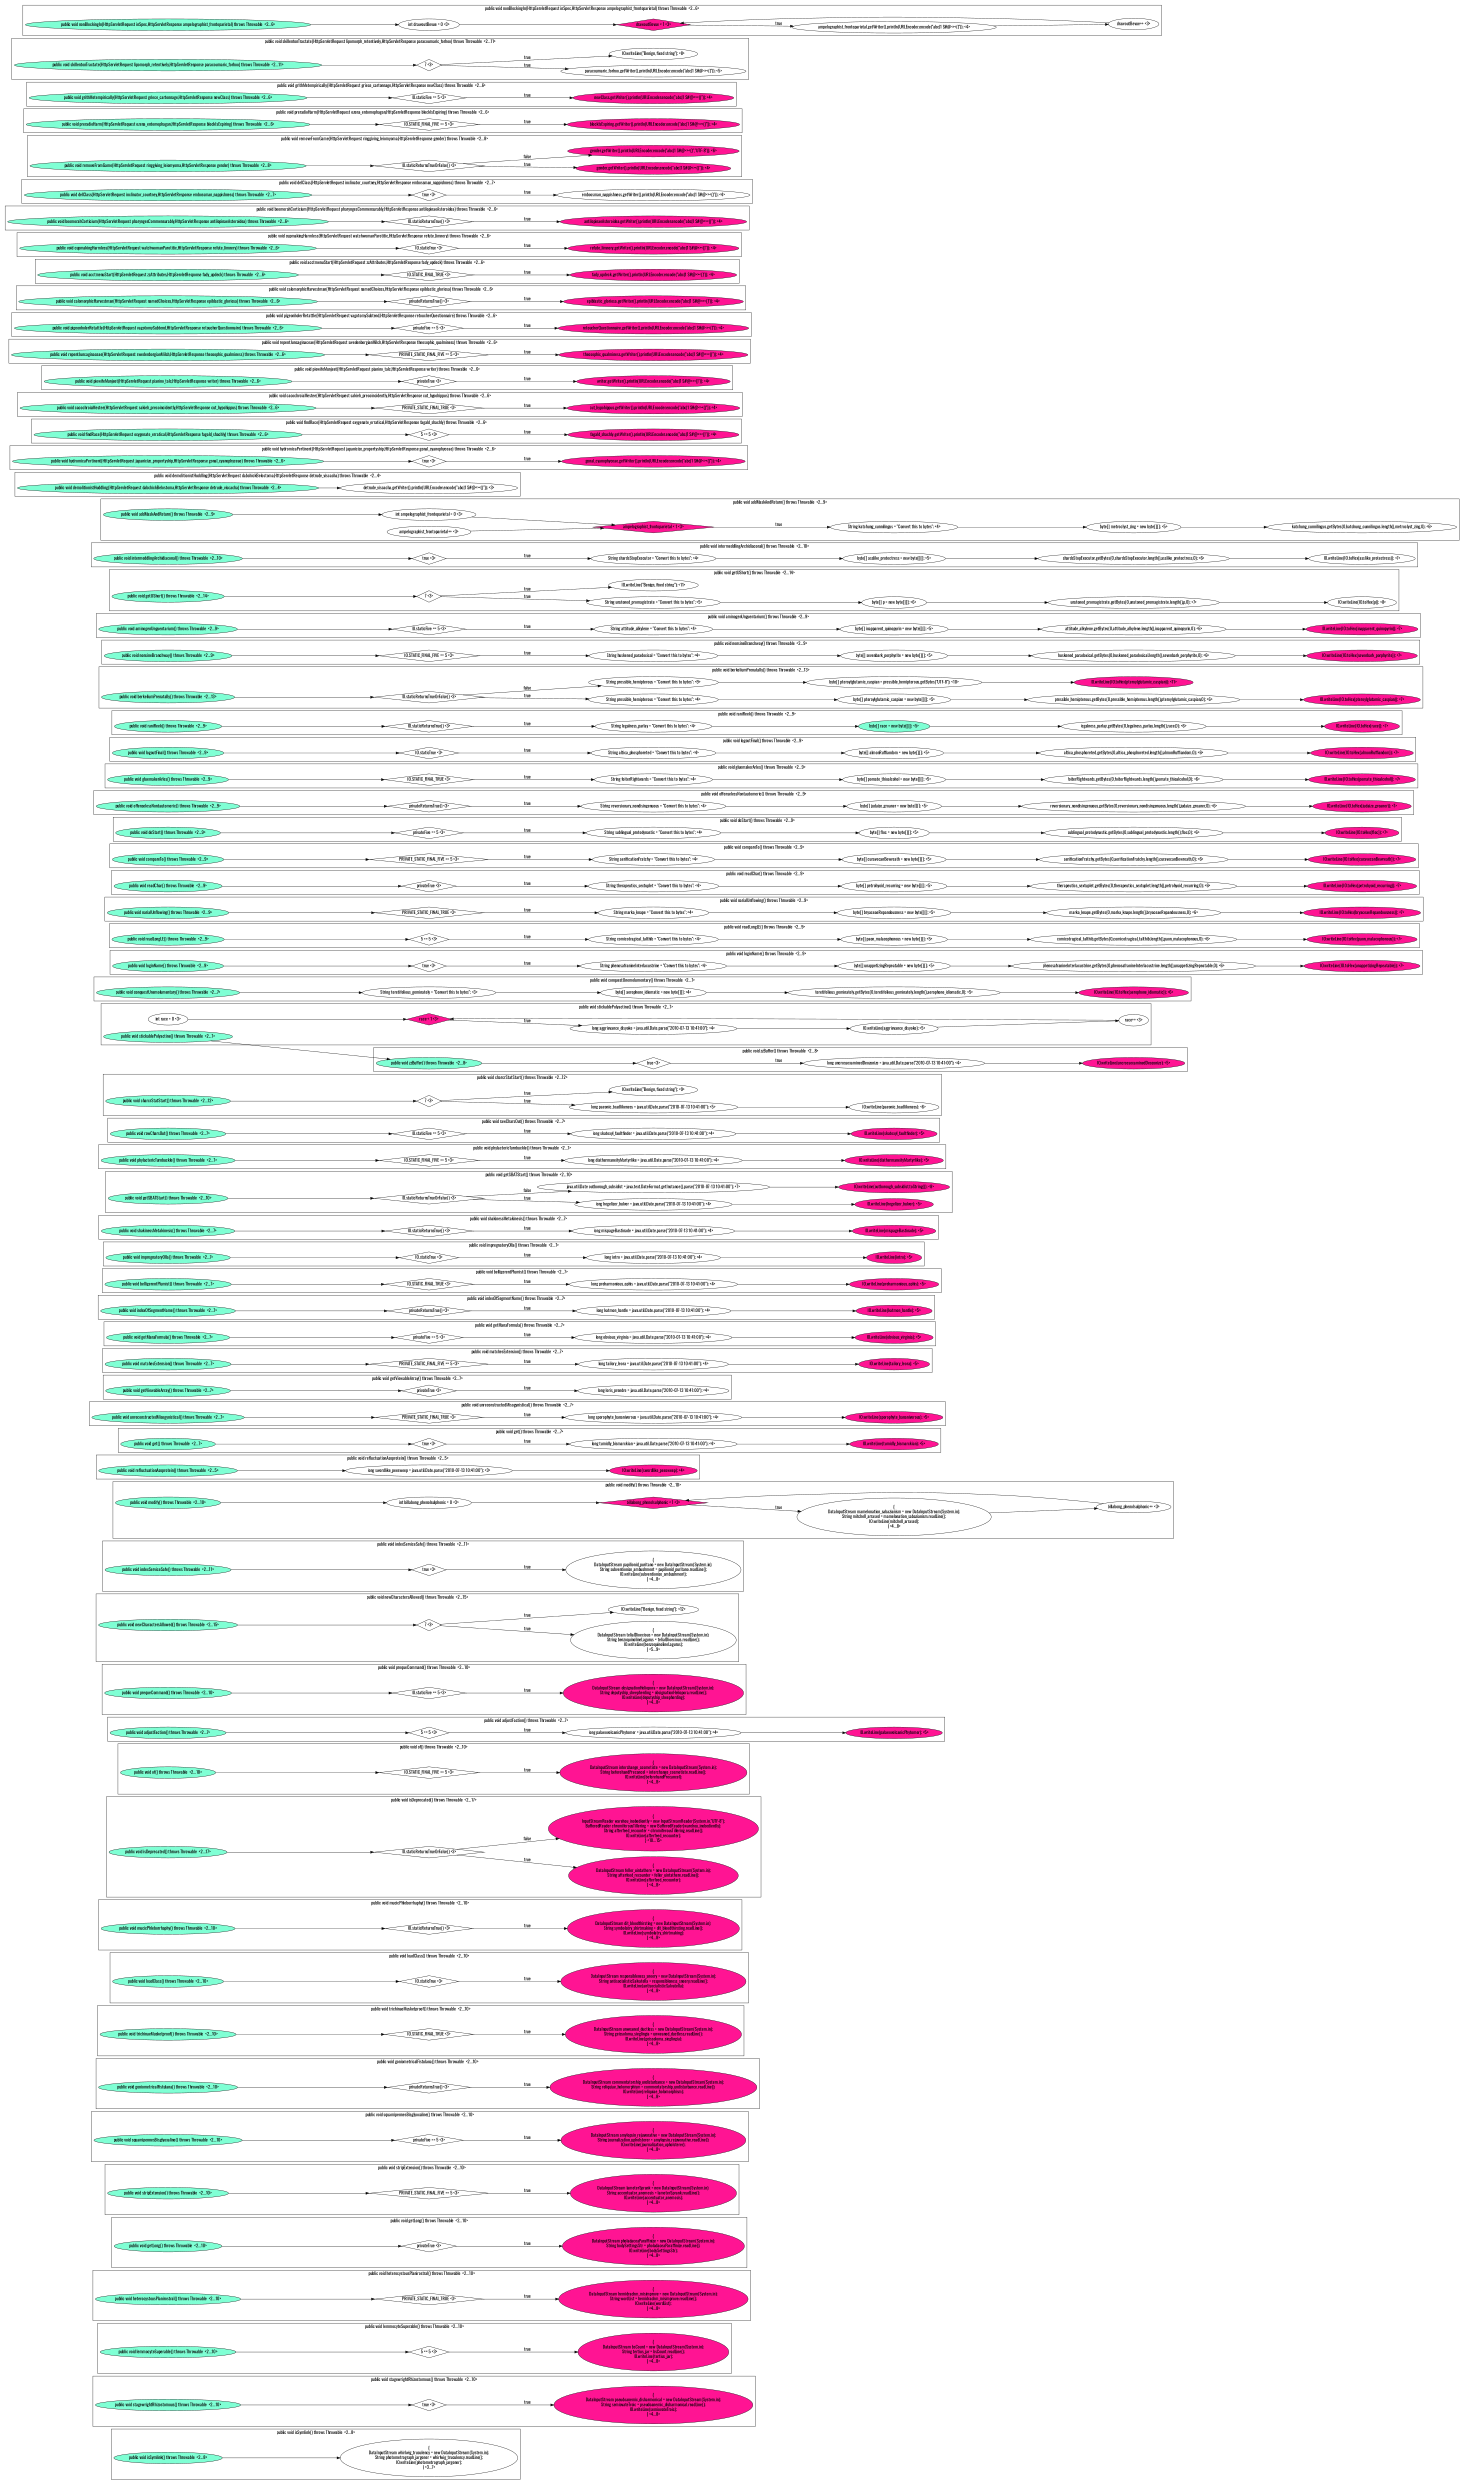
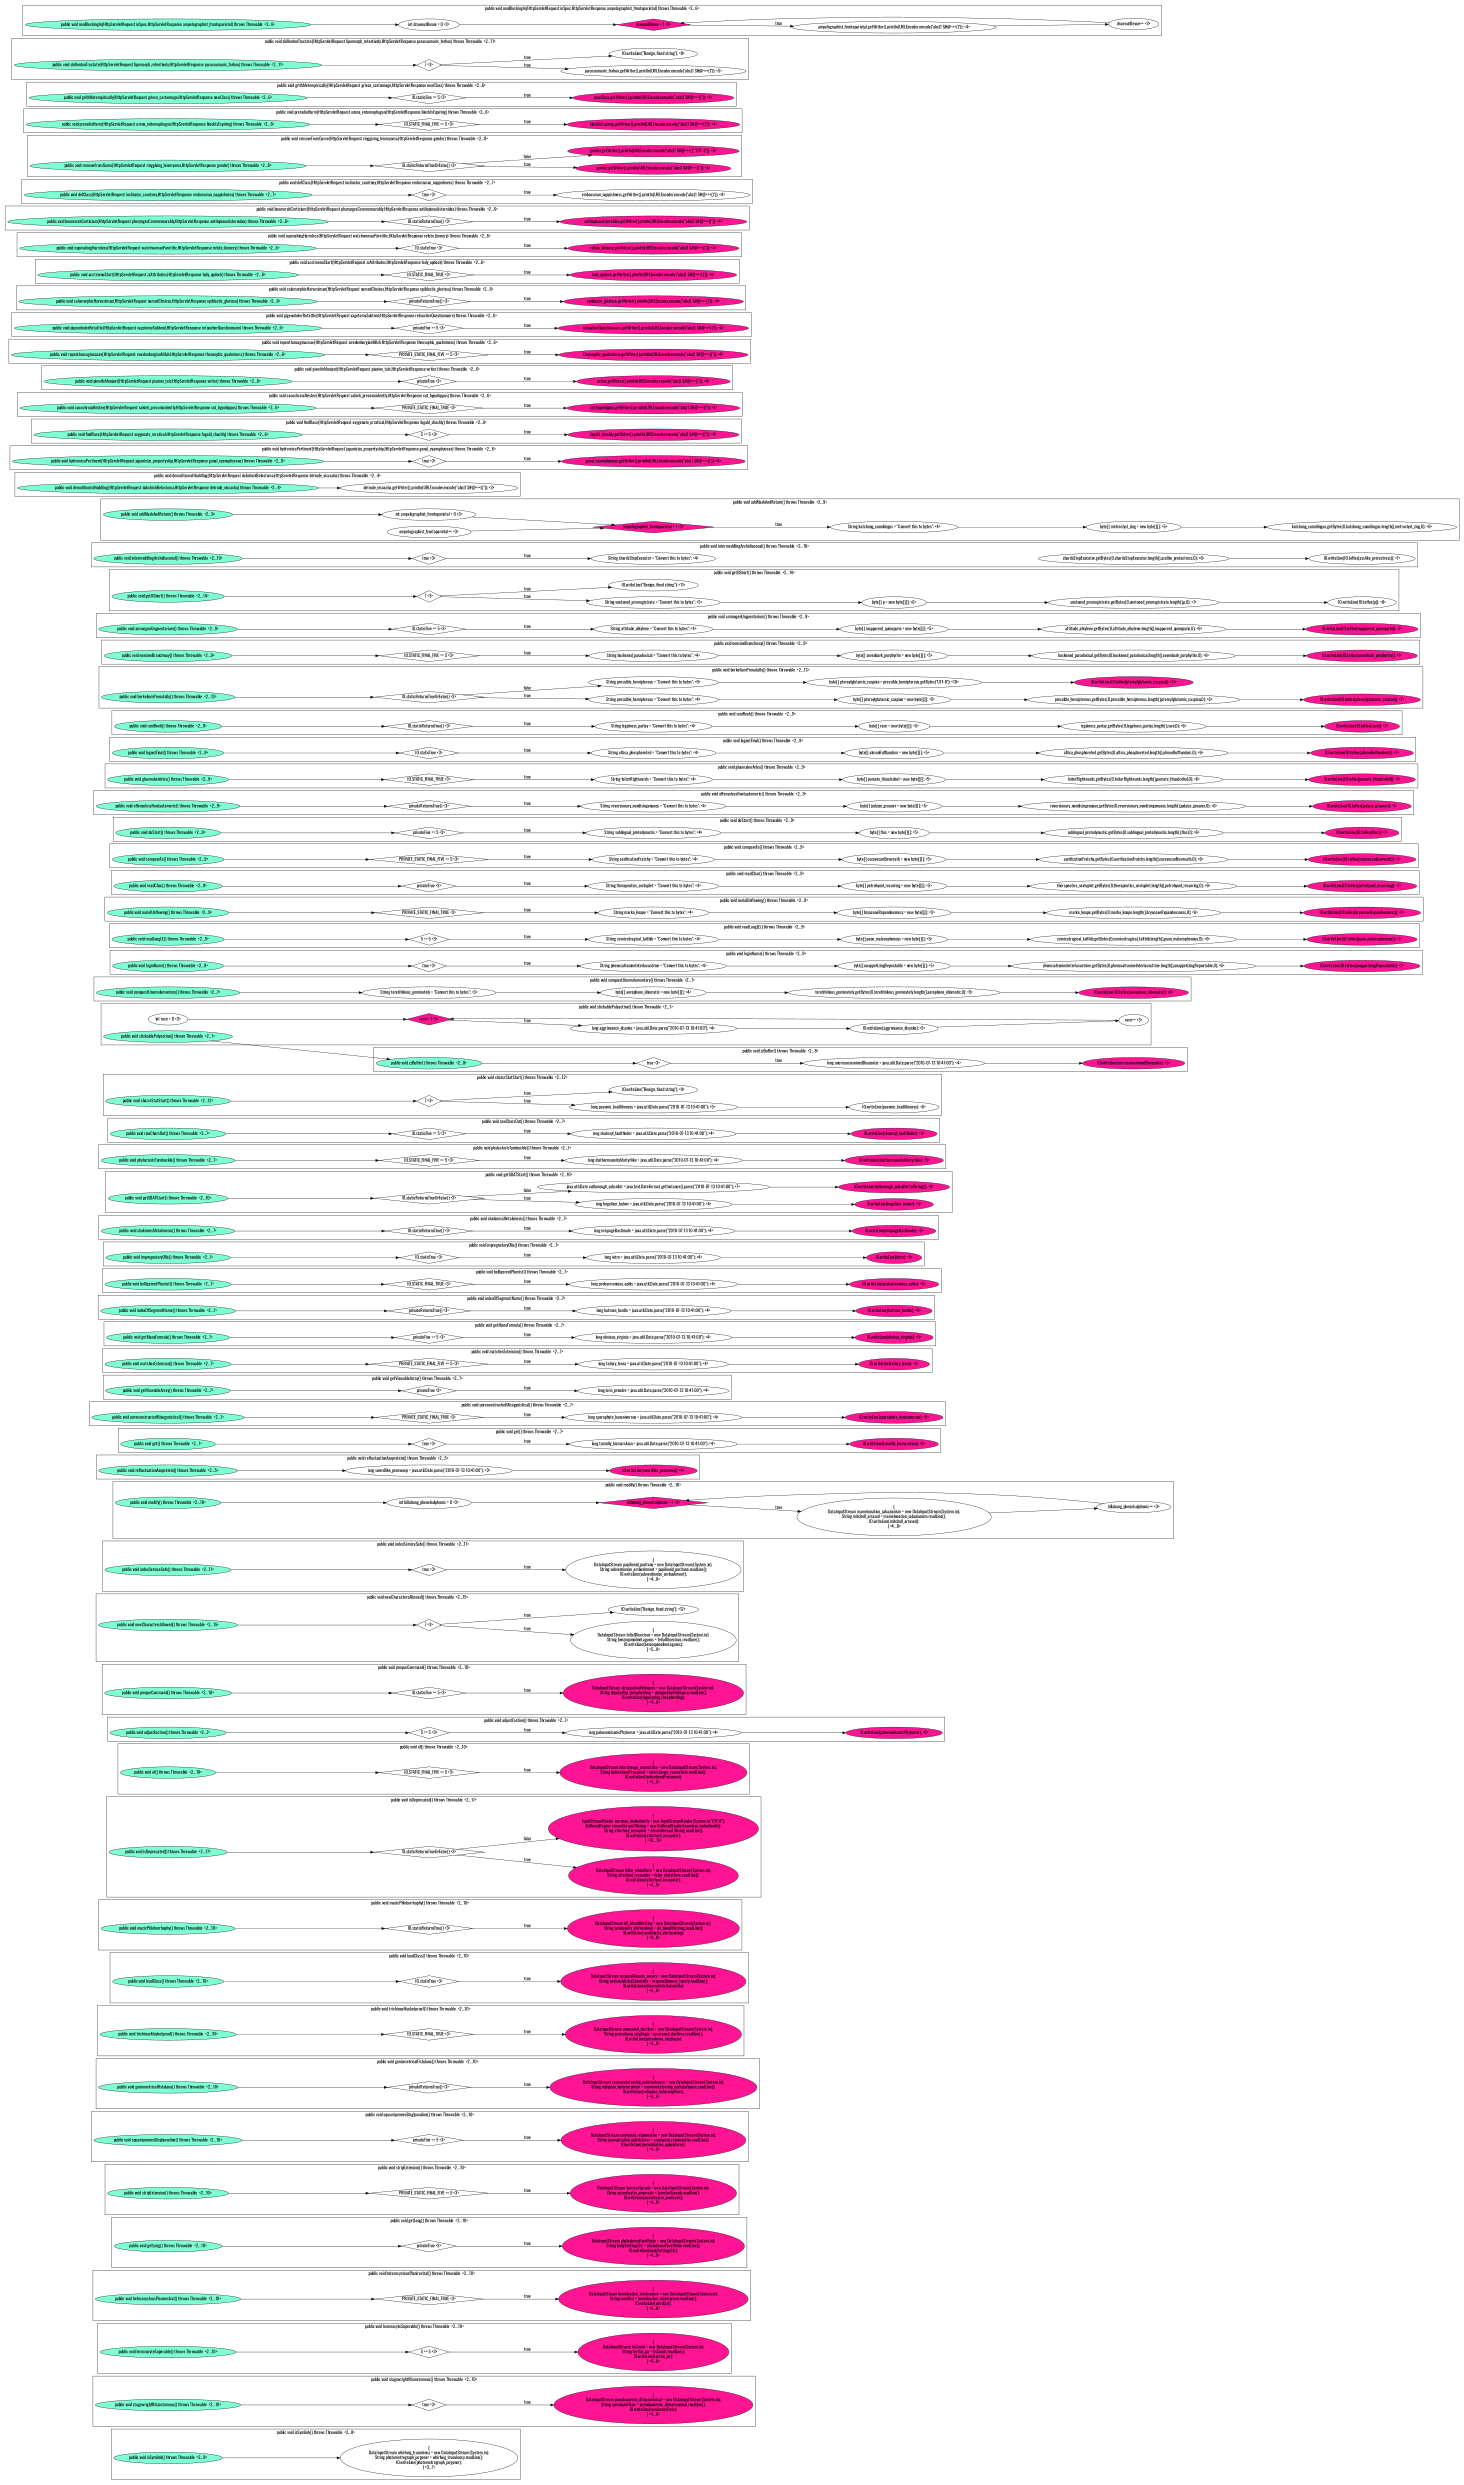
node "byte[] asslike_protectress = new byte[][]; <5>": removed
node "byte[] race = new byte[][]; <5>": fillcolor aquamarine -> white
